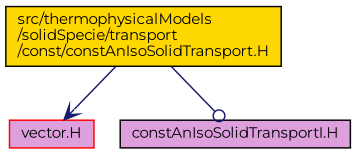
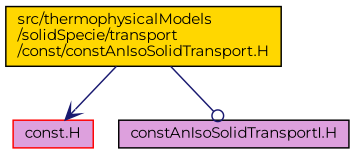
node "vector.H": label "vector.H" -> "const.H"
